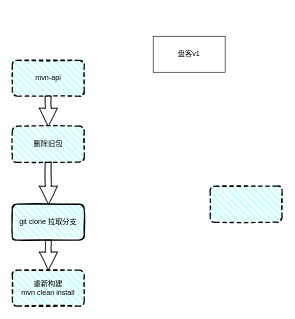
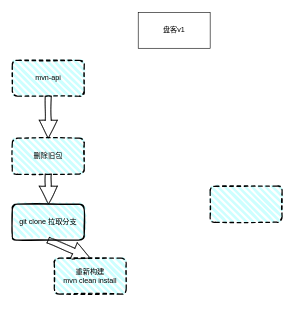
node "盘客v1": moved (189, 54) -> (174, 30)
node "删除旧包": moved (48, 144) -> (48, 156)
node "重新构建 mvn clean install": moved (48, 288) -> (90, 276)
